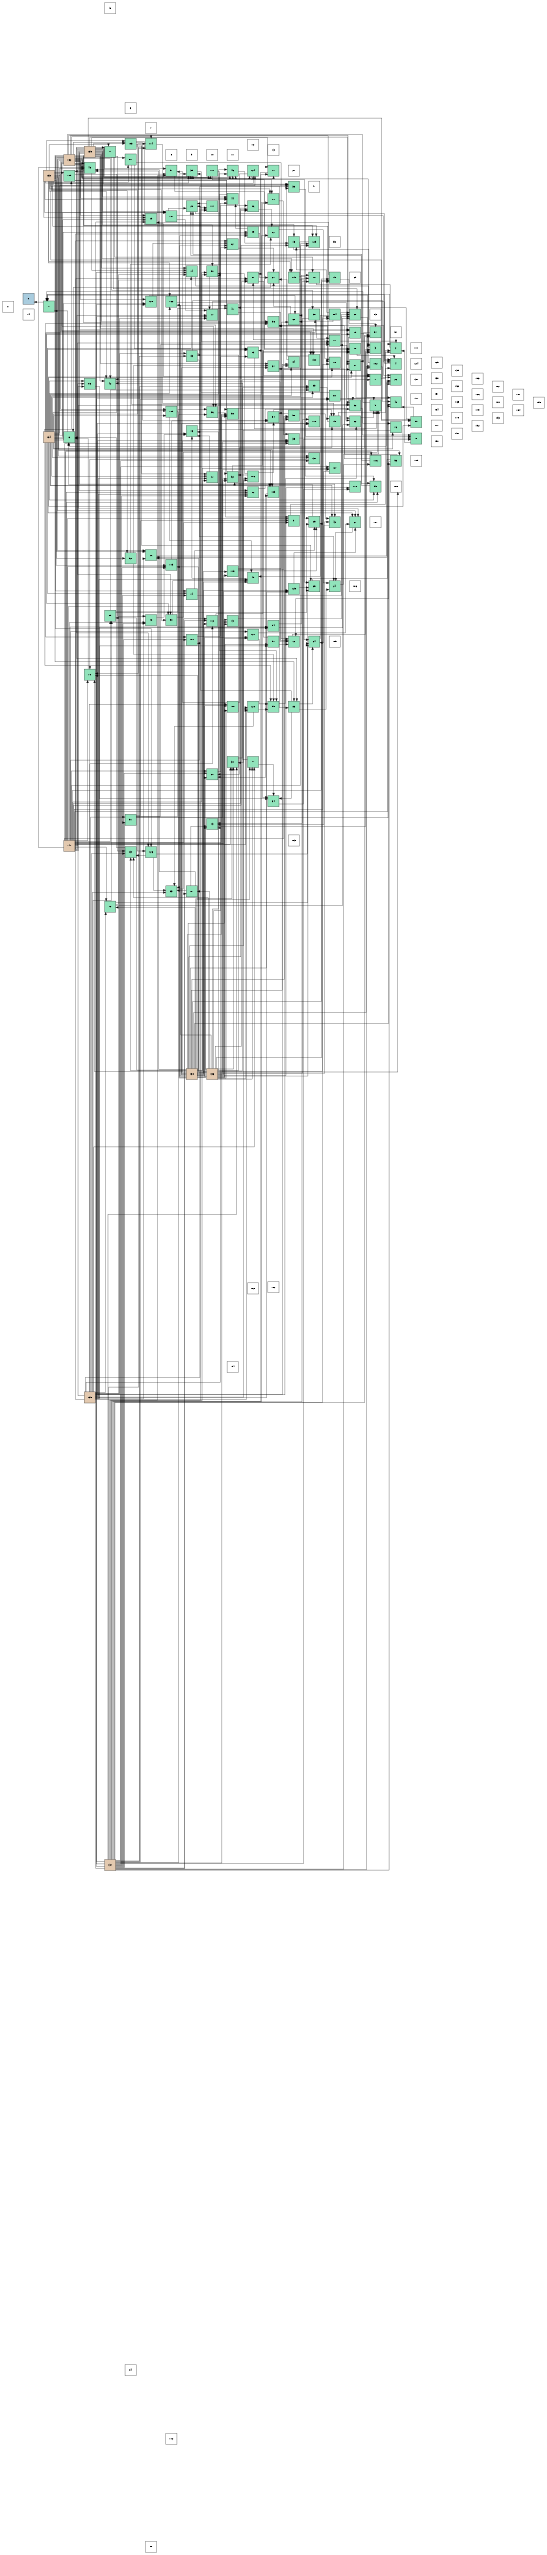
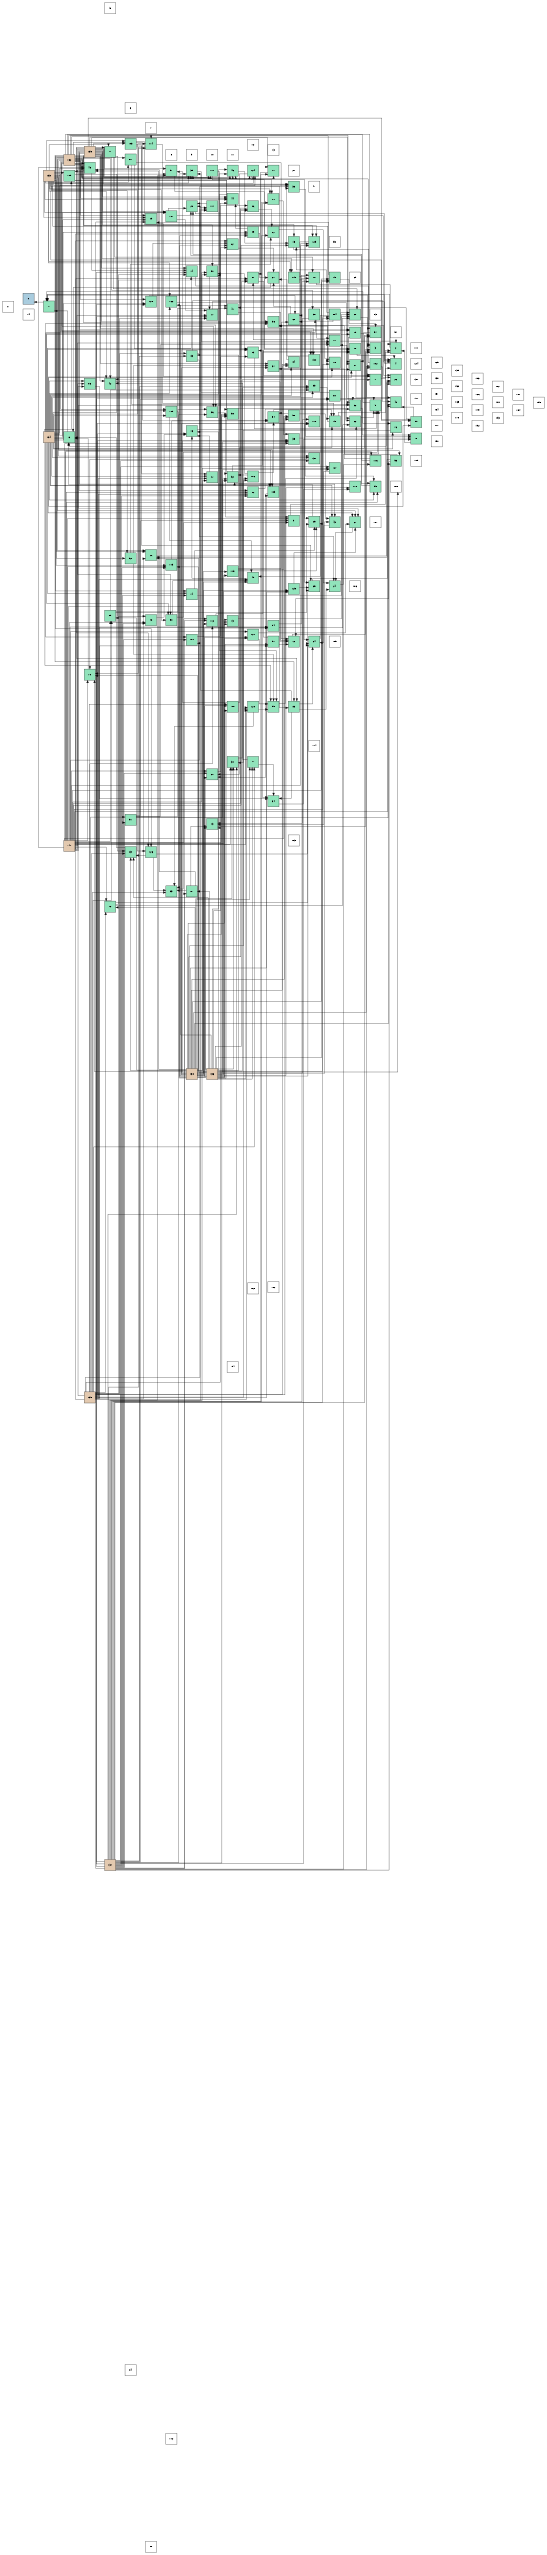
edge "132" -> "57": added
node "191": removed
node "184": added
